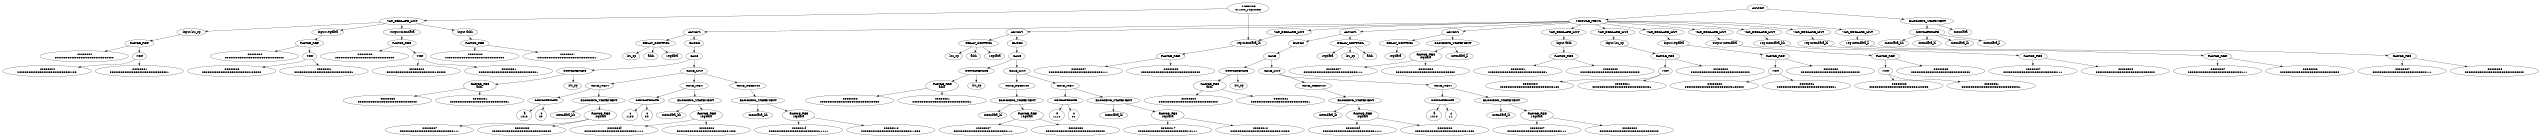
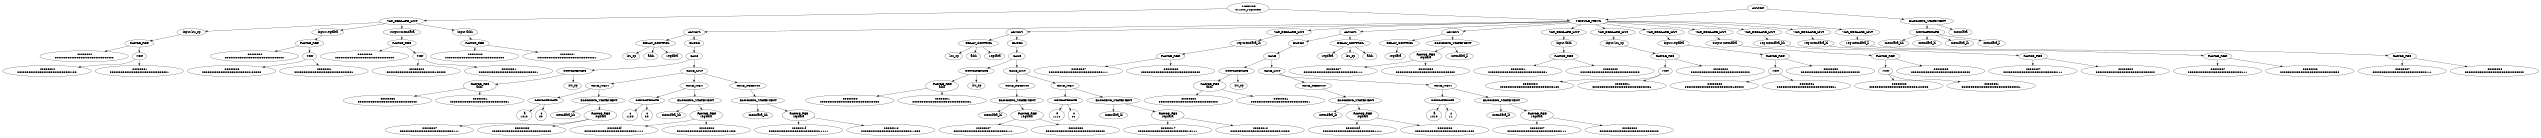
edge "MODULE" -> "reg memdata_lh": now "MODULE" -> "MODULE_ITEMS"
